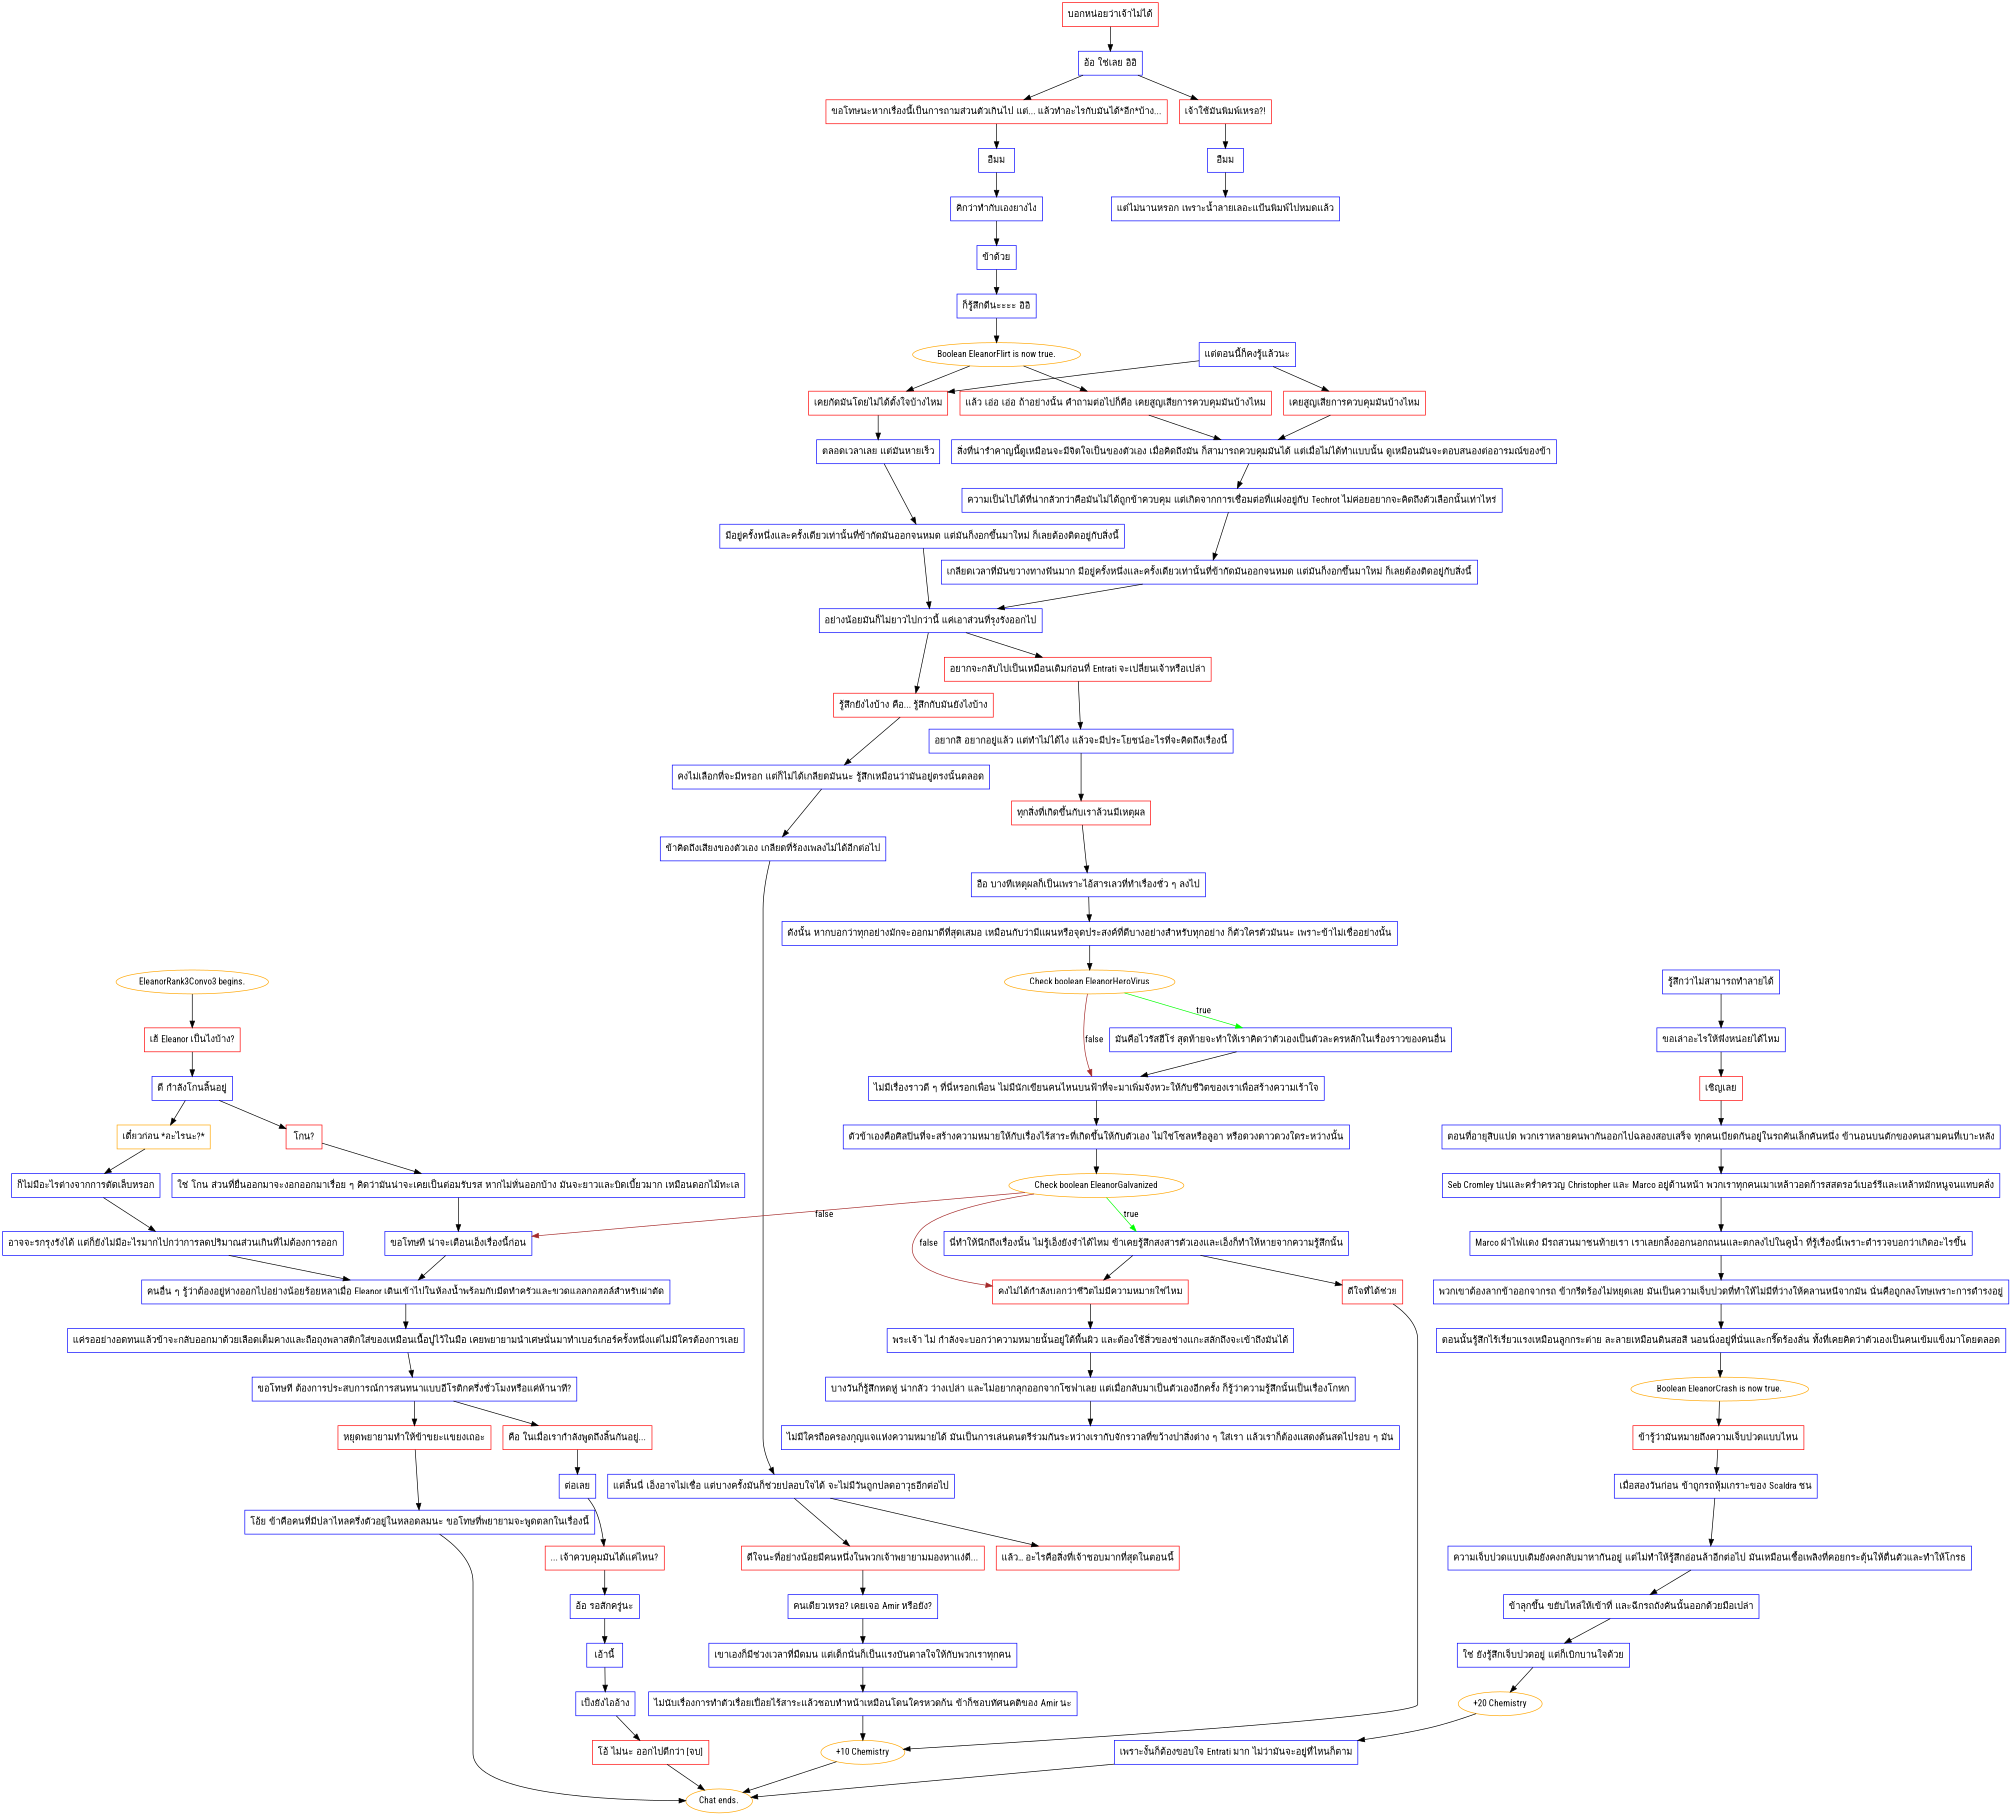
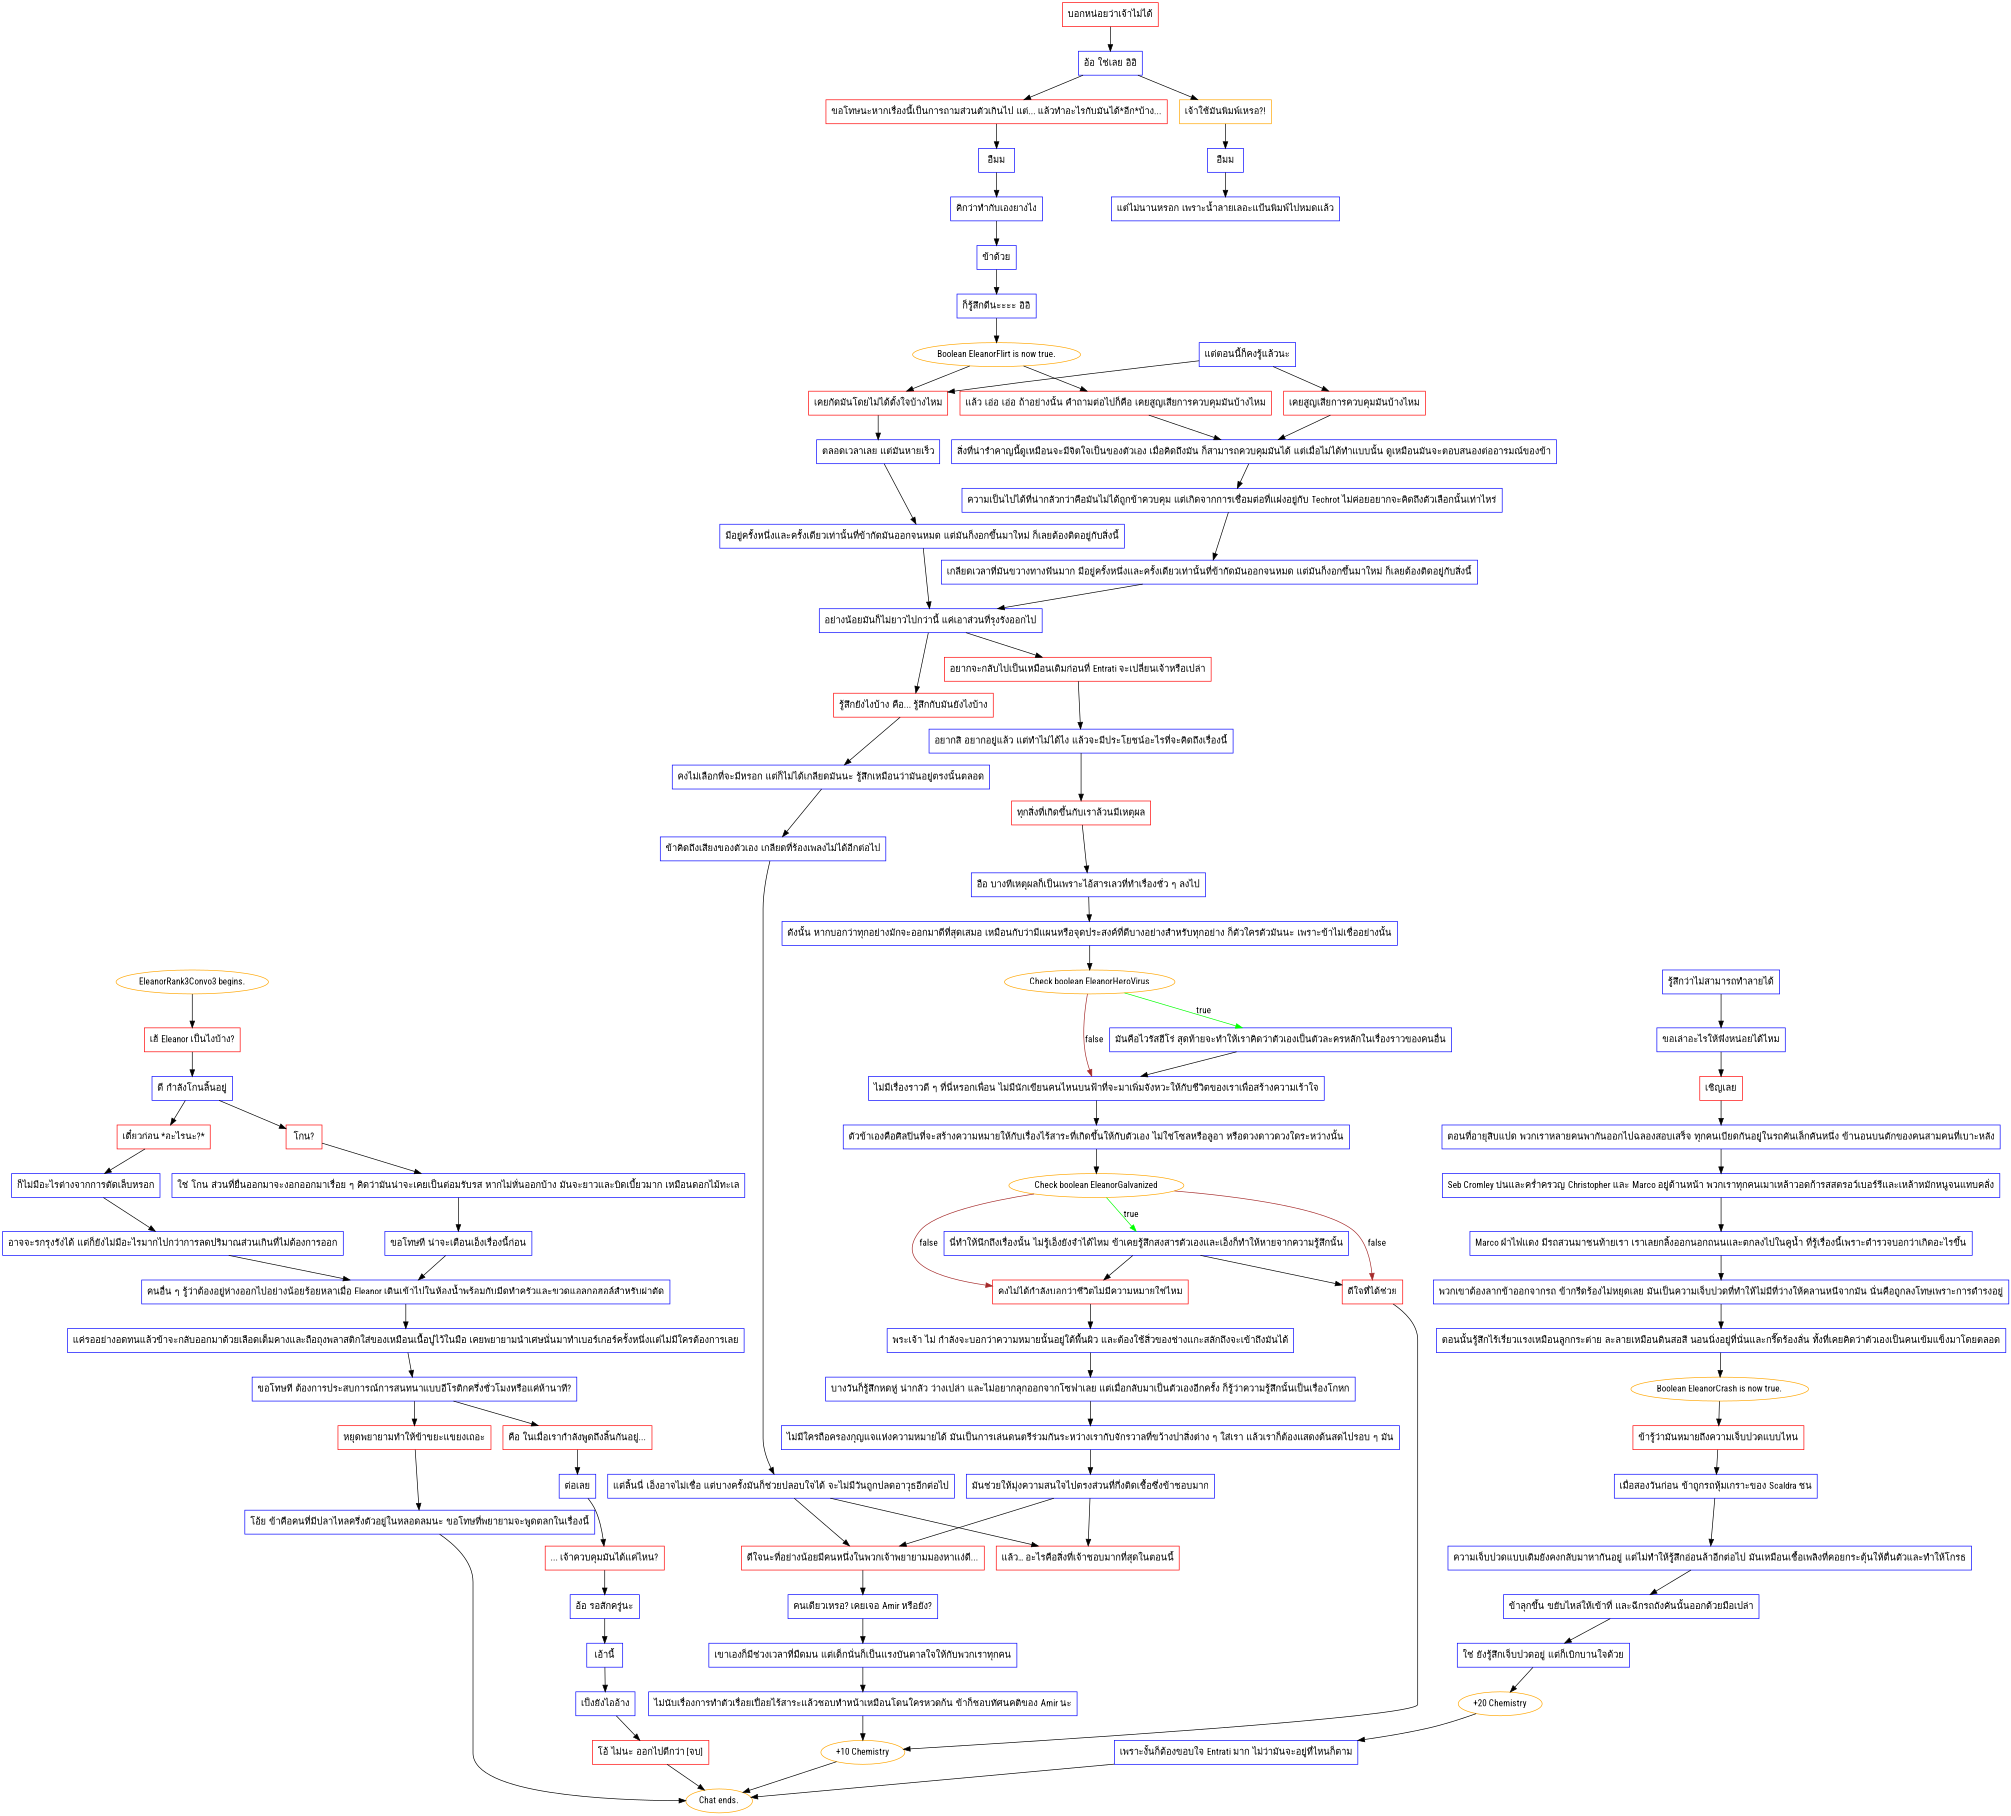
node "เจ้าใช้มันพิมพ์เหรอ?!": color red -> orange
node "เดี๋ยวก่อน *อะไรนะ?*": color orange -> red
edge "Check boolean EleanorGalvanized" -> "ขอโทษที น่าจะเตือนเอ็งเรื่องนี้ก่อน": now "Check boolean EleanorGalvanized" -> "ดีใจที่ได้ช่วย"
node "มันช่วยให้มุ่งความสนใจไปตรงส่วนที่กึ่งติดเชื้อซึ่งข้าชอบมาก": added
